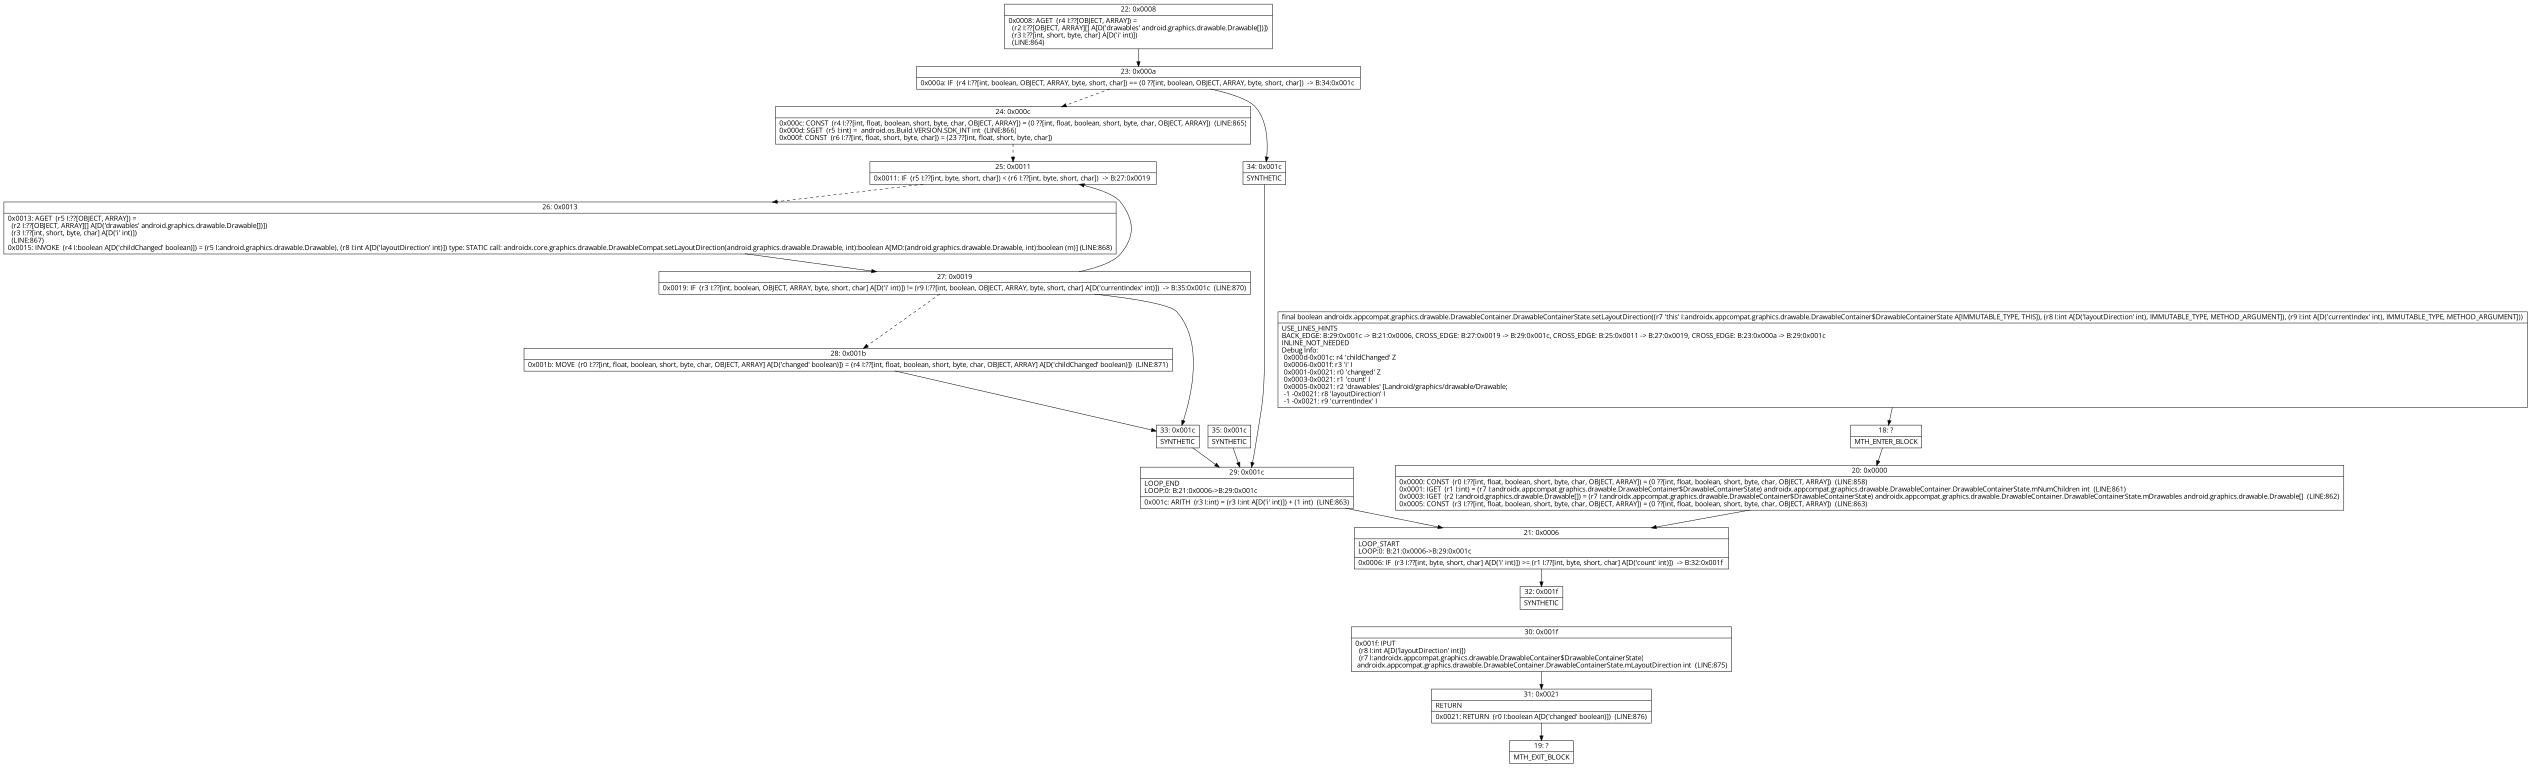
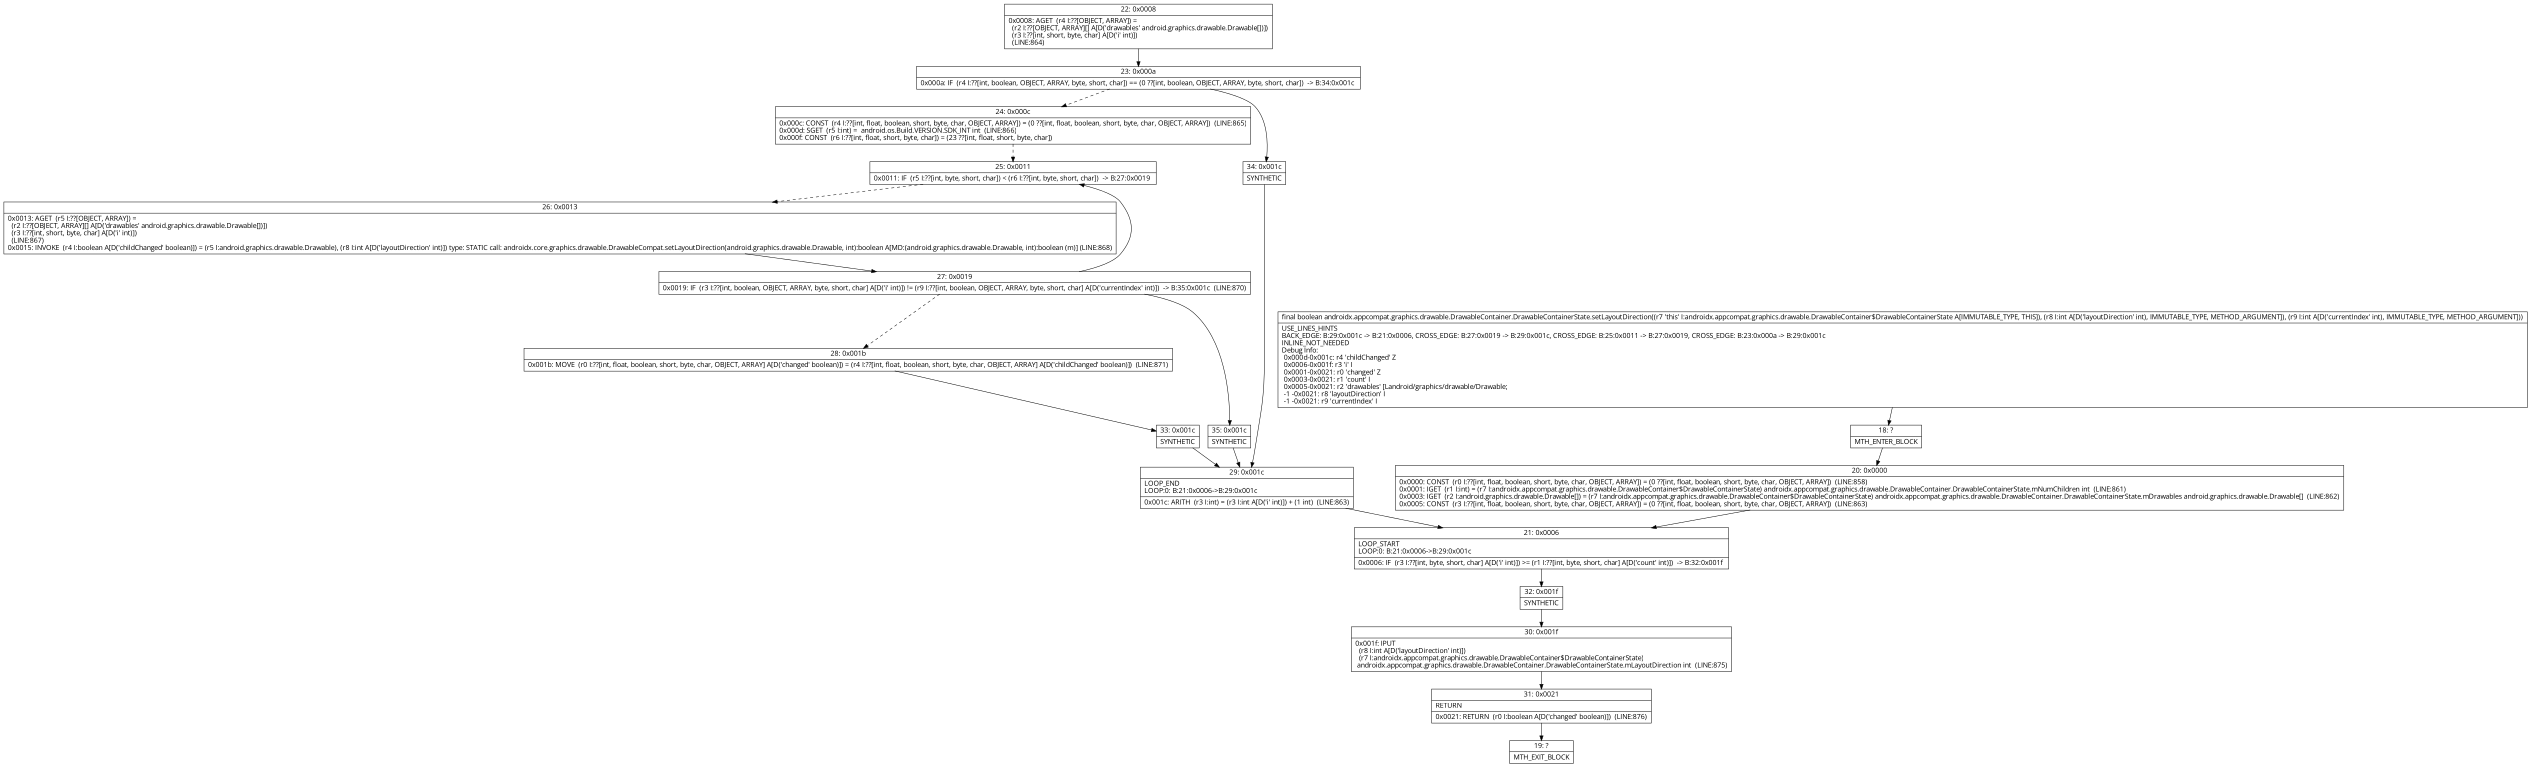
edge "27: 0x0019" -> "33: 0x001c": now "27: 0x0019" -> "35: 0x001c"
edge "32: 0x001f" -> "30: 0x001f": added
